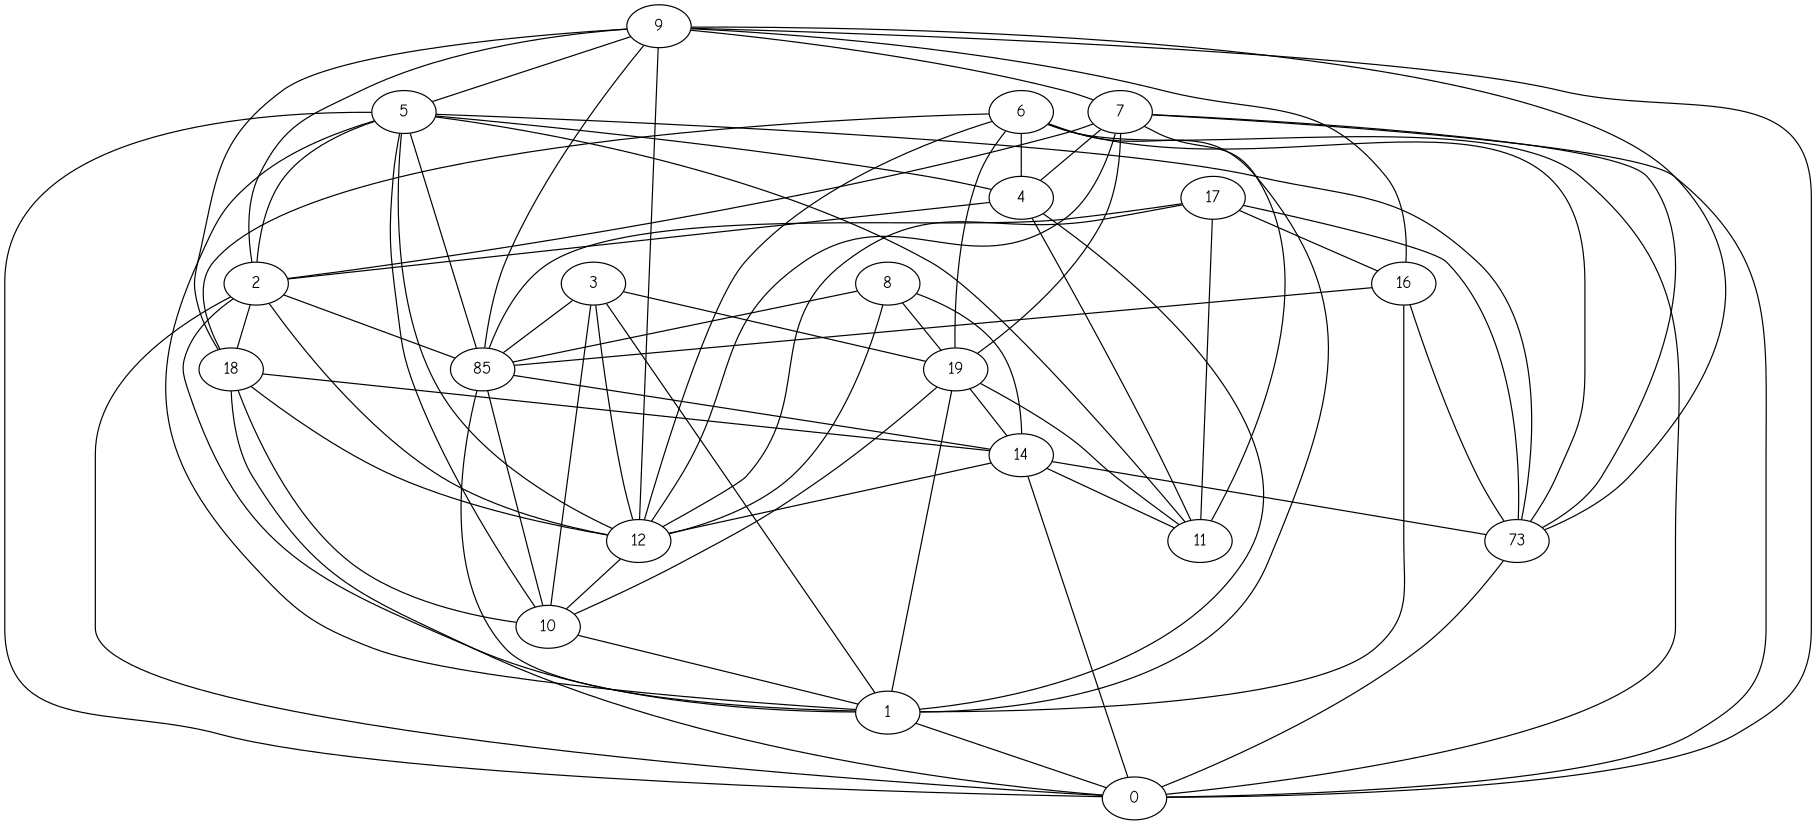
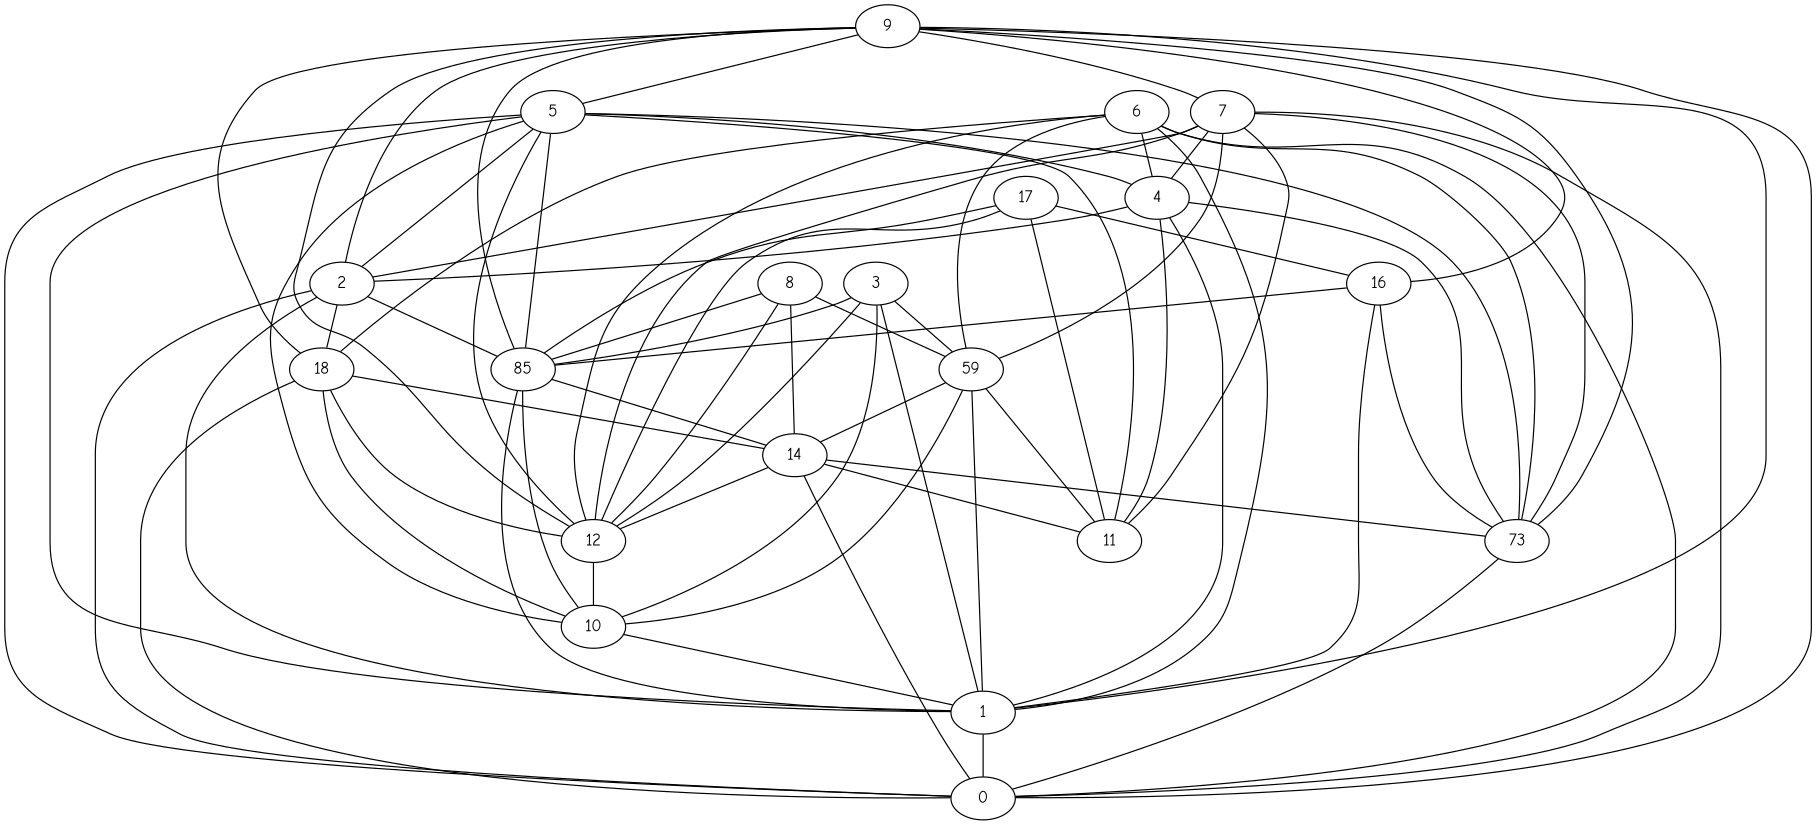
edge "9" -- "1": added
edge "17" -- "73": now "4" -- "73"
node "19": label "19" -> "59"
edge "2" -- "12": removed
